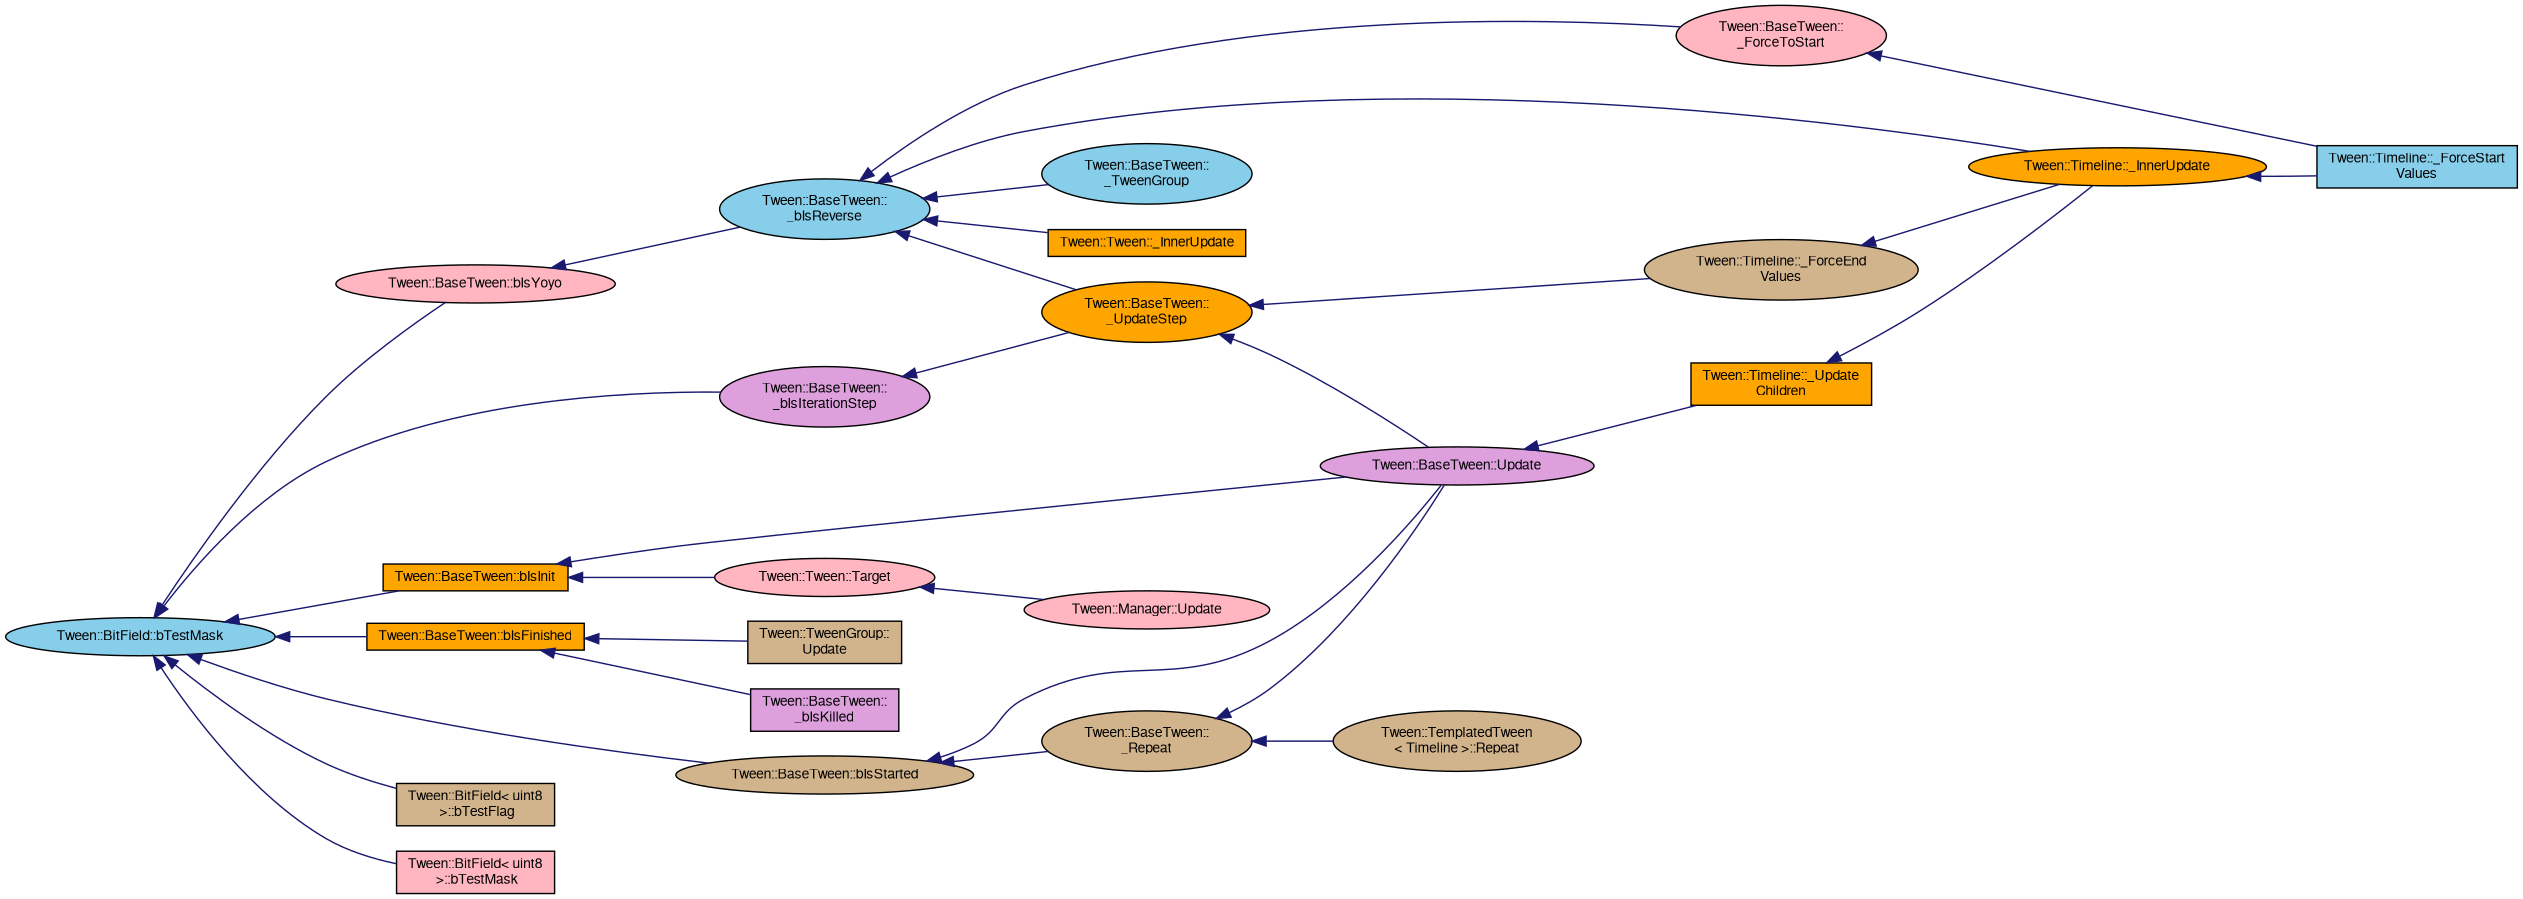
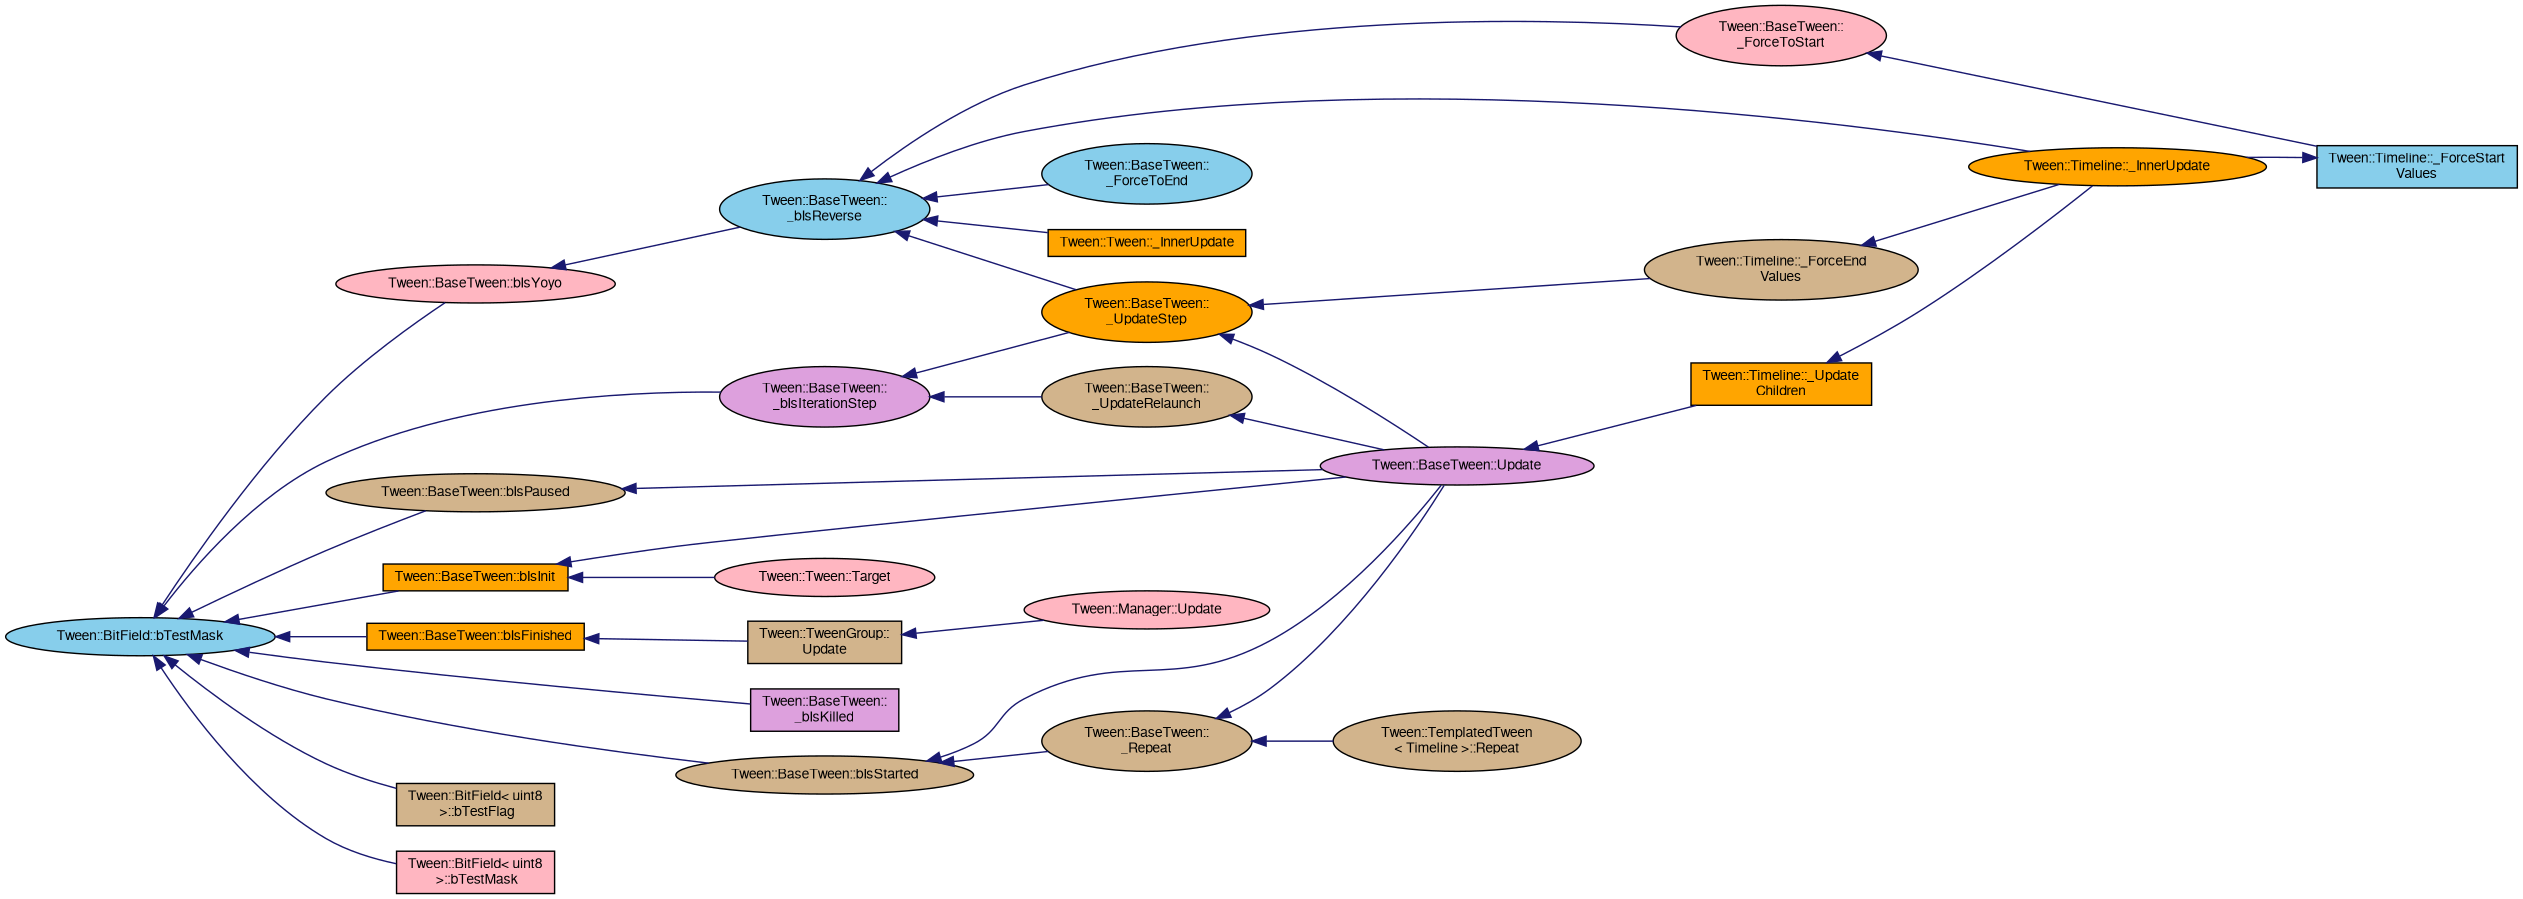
node "Tween::BaseTween:: _TweenGroup": label "Tween::BaseTween:: _TweenGroup" -> "Tween::BaseTween:: _ForceToEnd"
edge "Tween::Timeline::_ForceStart Values" -> "Tween::Timeline::_InnerUpdate": reversed
node "Tween::BaseTween:: _UpdateRelaunch": added
node "Tween::BaseTween::bIsPaused": added
edge "Tween::Manager::Update" -> "Tween::Tween::Target": now "Tween::Manager::Update" -> "Tween::TweenGroup:: Update"
edge "Tween::BaseTween:: _bIsKilled" -> "Tween::BaseTween::bIsFinished": now "Tween::BaseTween:: _bIsKilled" -> "Tween::BitField::bTestMask"
